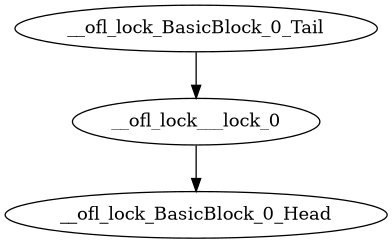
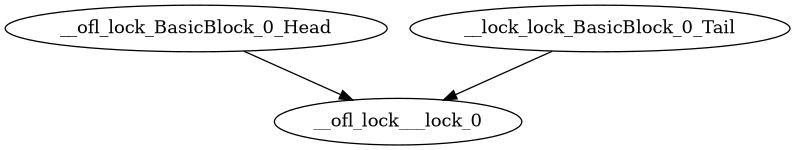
node "__ofl_lock_BasicBlock_0_Tail": label "__ofl_lock_BasicBlock_0_Tail" -> "__lock_lock_BasicBlock_0_Tail"
edge "__ofl_lock___lock_0" -> "__ofl_lock_BasicBlock_0_Head": reversed
